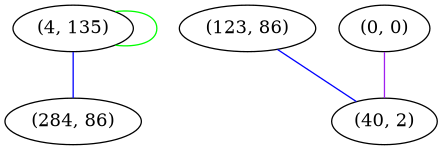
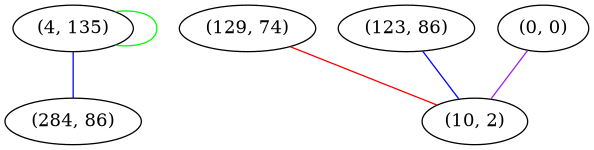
node "(129, 74)": added
node "(40, 2)": label "(40, 2)" -> "(10, 2)"
